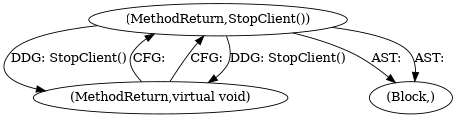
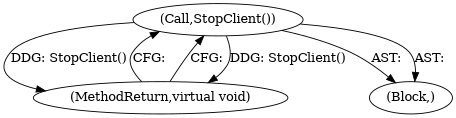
node "(MethodReturn,StopClient())": label "(MethodReturn,StopClient())" -> "(Call,StopClient())"
